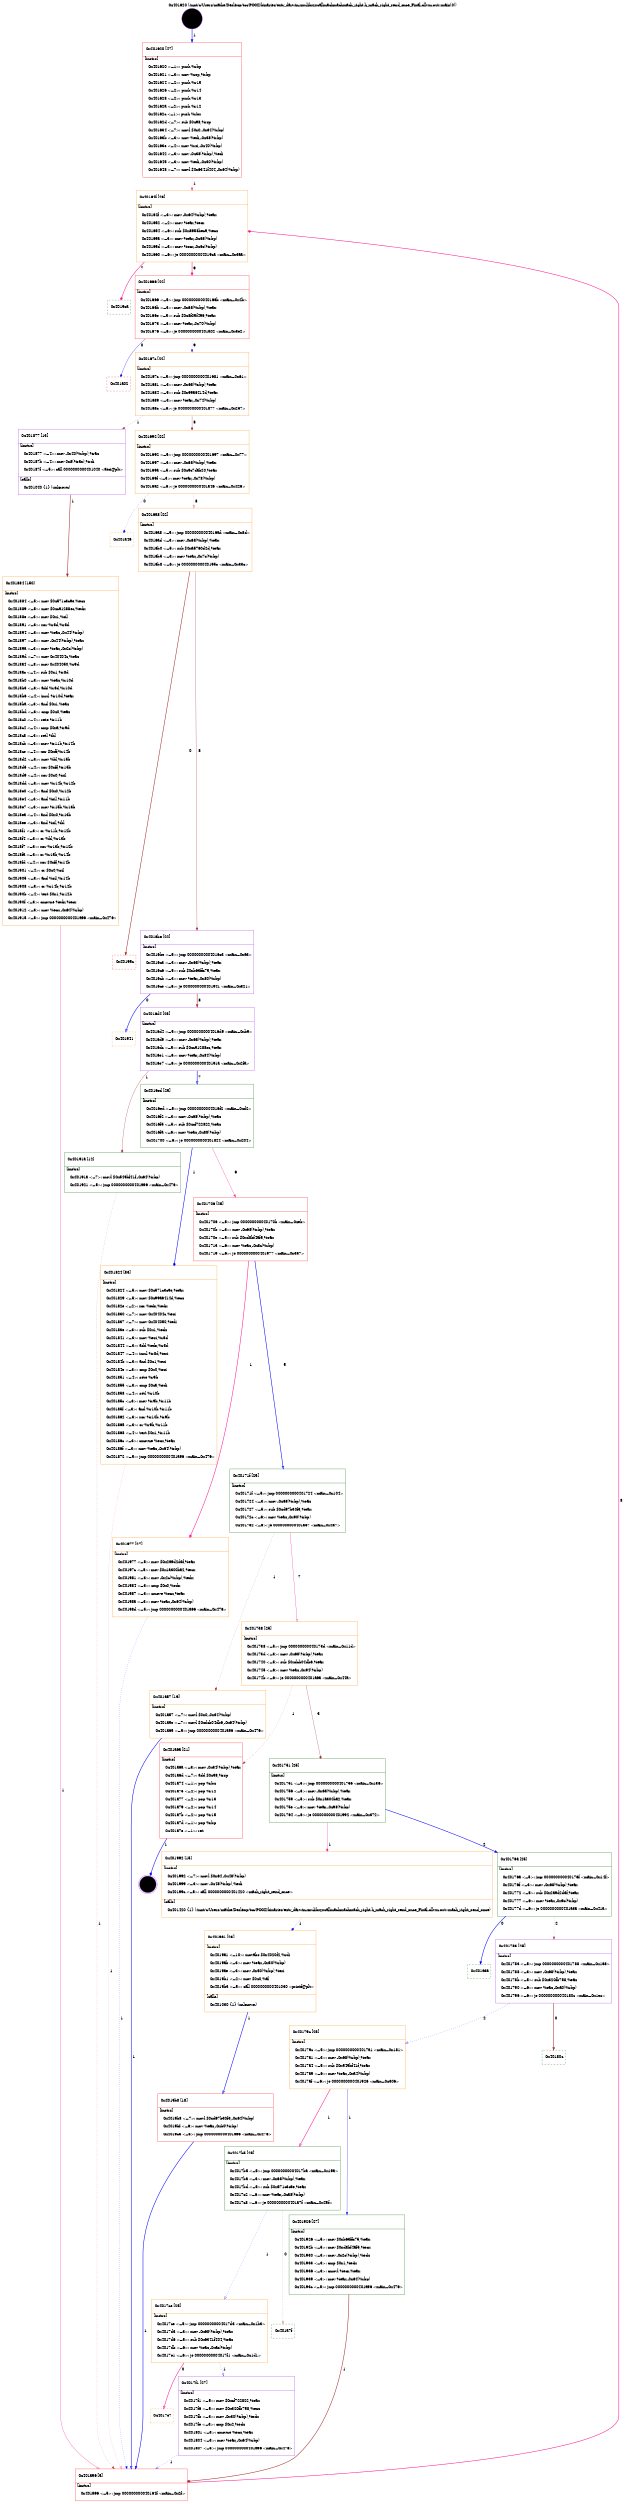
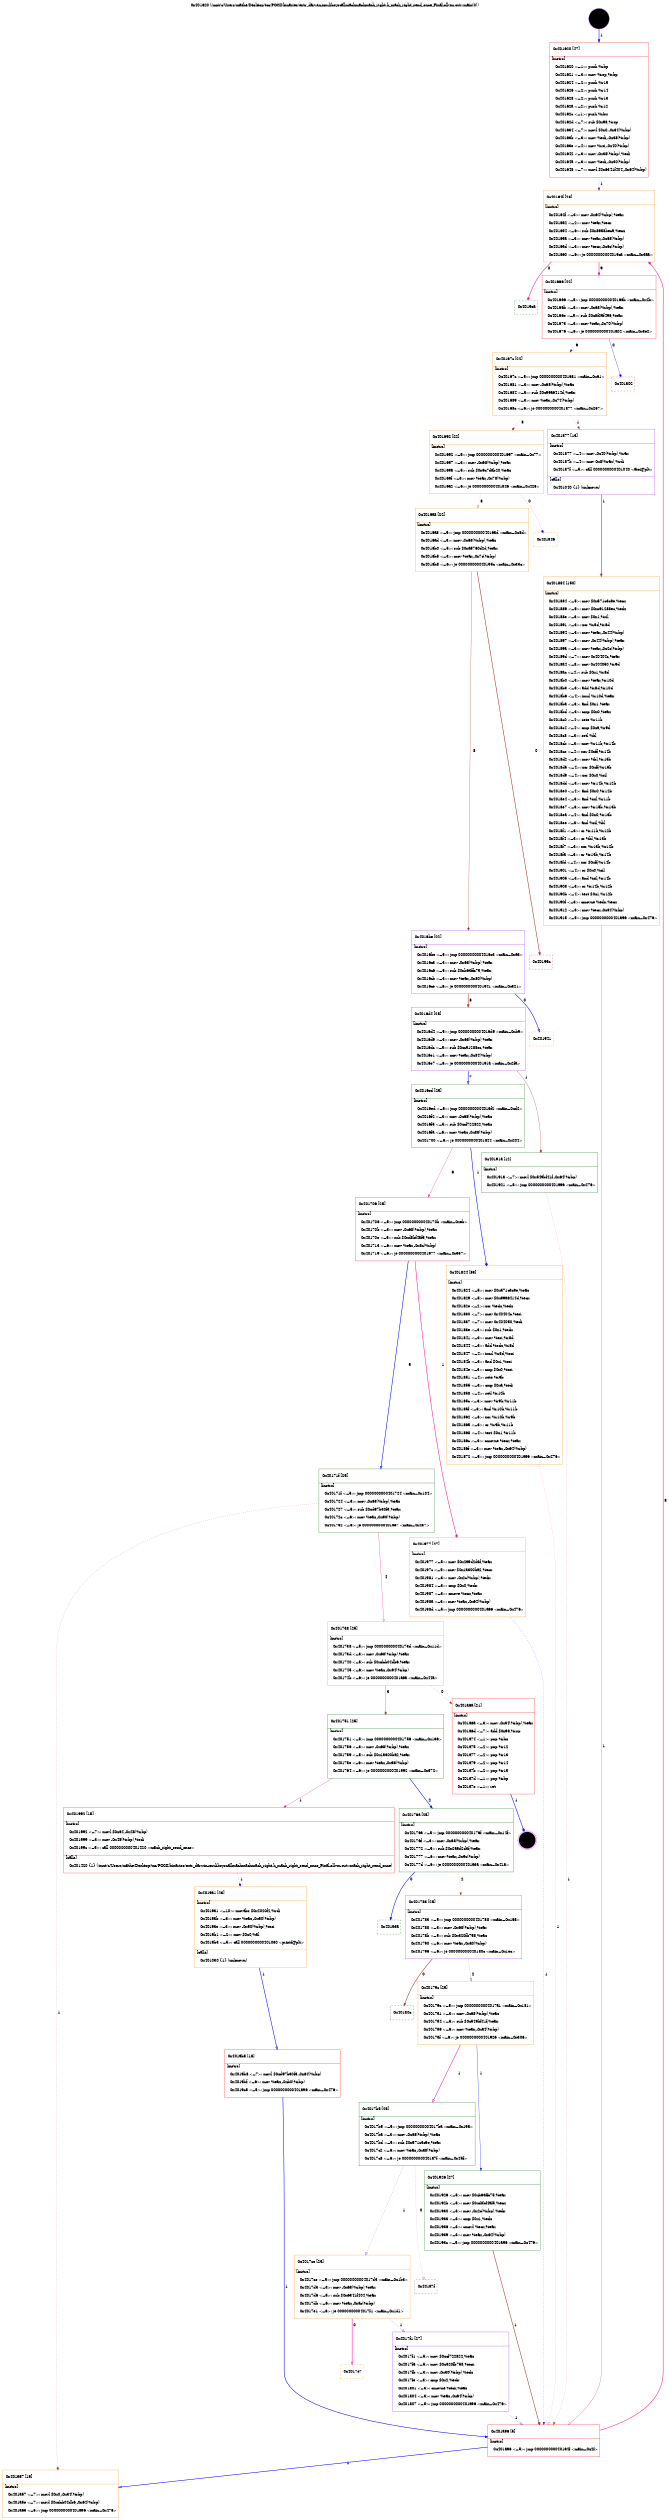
edge "0x401620 [47]" -> "0x40164f [23]": color deeppink -> blue
edge "0x40164f [23]" -> "0x4019ca": label " 7" -> " 0"
edge "0x40167c [22]" -> "0x401692 [22]": style solid -> dotted
edge "0x40171f [25]" -> "0x401738 [25]": label " 7" -> " 4"
edge "0x401738 [25]" -> "0x401a6a [21]": label " 1" -> " 0"
node "0x401992 [15]": color darkorange -> red
edge "0x401a57 [19]" -> "0x401a96 [5]": reversed
